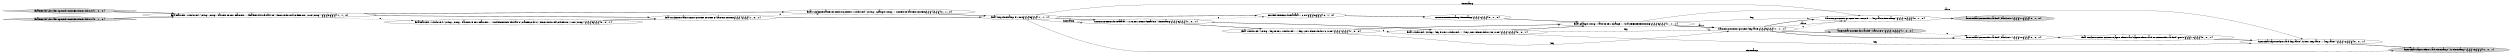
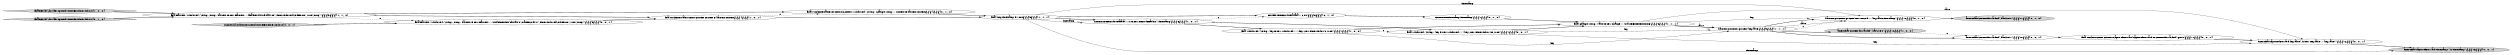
node "suppressShouldNotDropTombstonesForTimeWindows['0', '0', '1']": added
